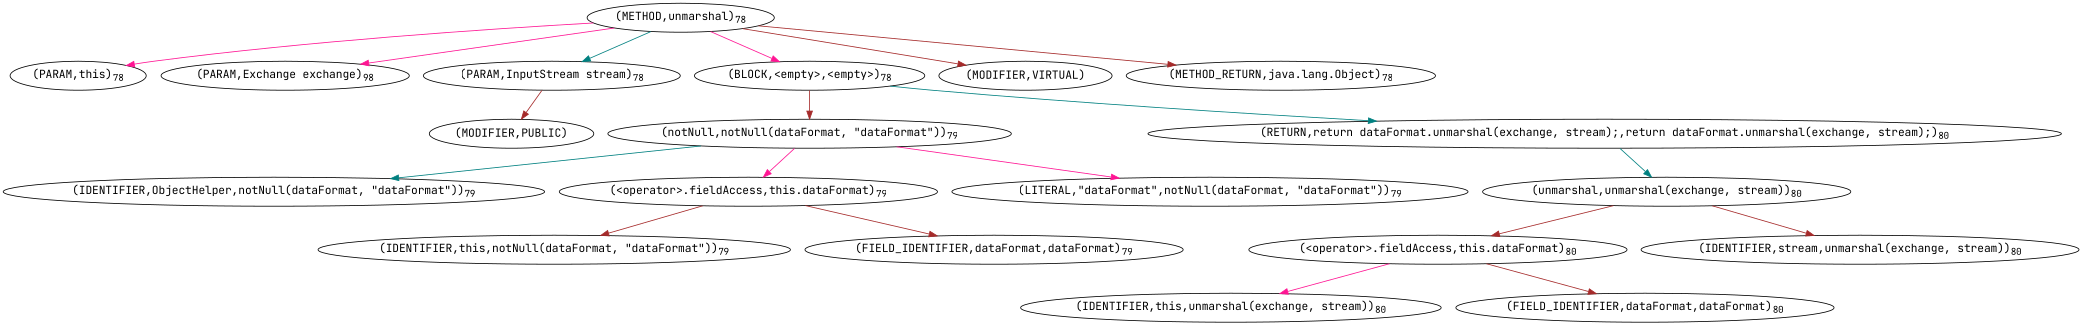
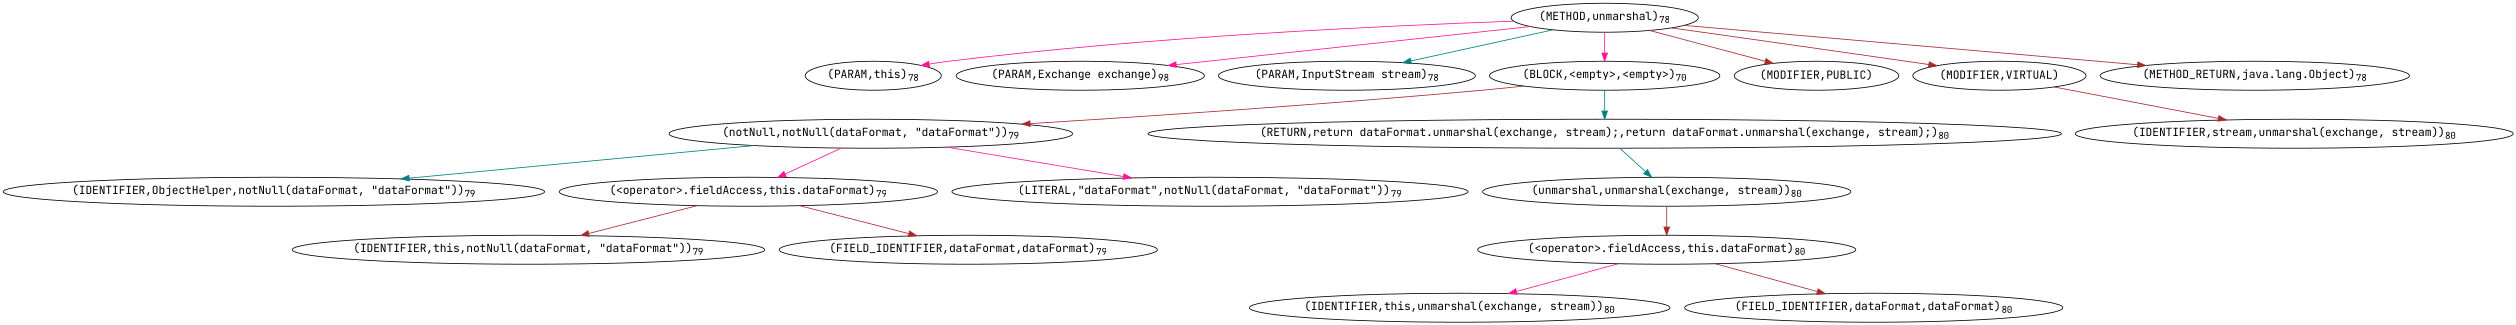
node "(BLOCK,<empty>,<empty>)": text "78" -> "70"
edge "(PARAM,InputStream stream)" -> "(MODIFIER,PUBLIC)": now "(METHOD,unmarshal)" -> "(MODIFIER,PUBLIC)"
edge "(unmarshal,unmarshal(exchange, stream))" -> "(IDENTIFIER,stream,unmarshal(exchange, stream))": now "(MODIFIER,VIRTUAL)" -> "(IDENTIFIER,stream,unmarshal(exchange, stream))"
